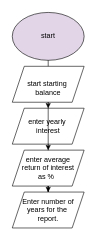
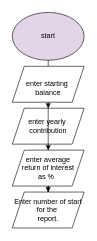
node "start starting balance": label "start starting balance" -> "enter starting balance"
node "enter yearly interest": label "enter yearly interest" -> "enter yearly contribution"
node "Enter number of years for the report.": label "Enter number of years for the report." -> "Enter number of start for the report."
